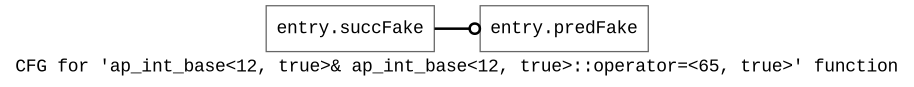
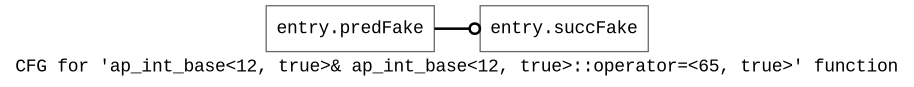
edge "entry.succFake" -> "entry.predFake": reversed
